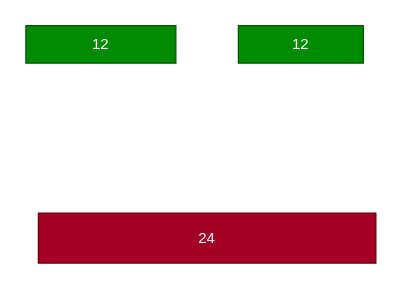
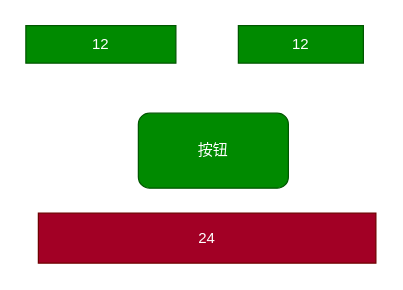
node "按钮": added
